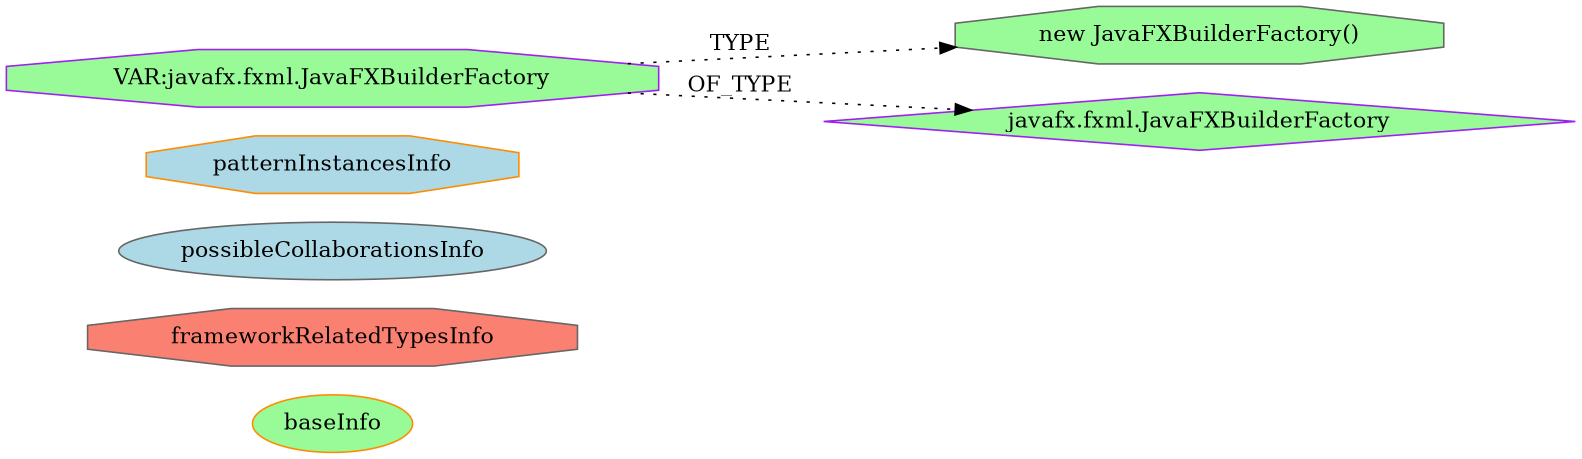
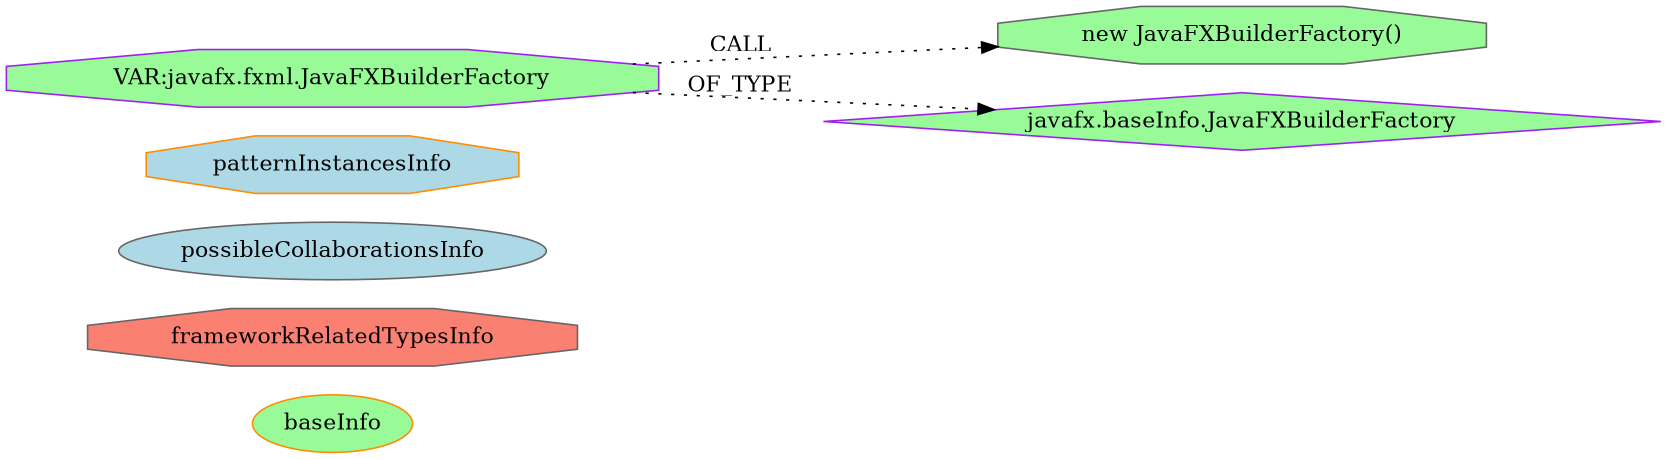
edge "VAR:javafx.fxml.JavaFXBuilderFactory" -> "new JavaFXBuilderFactory()": label "TYPE" -> "CALL"
node "javafx.fxml.JavaFXBuilderFactory": label "javafx.fxml.JavaFXBuilderFactory" -> "javafx.baseInfo.JavaFXBuilderFactory"
